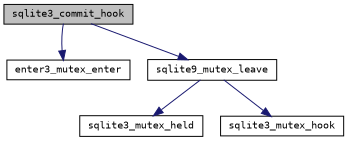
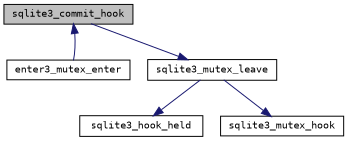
edge "sqlite3_commit_hook" -> "enter3_mutex_enter": reversed
node "sqlite9_mutex_leave": label "sqlite9_mutex_leave" -> "sqlite3_mutex_leave"
node "sqlite3_mutex_held": label "sqlite3_mutex_held" -> "sqlite3_hook_held"
